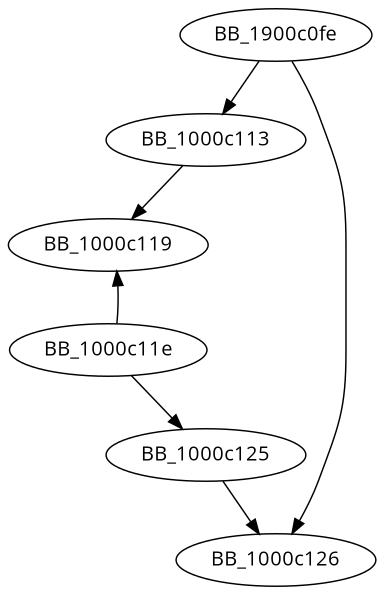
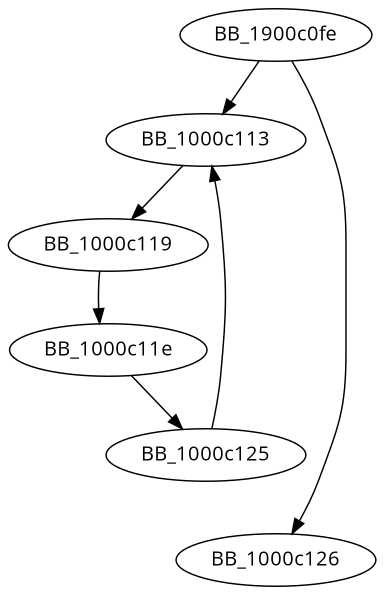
edge "BB_1000c11e" -> "BB_1000c119": reversed
edge "BB_1000c125" -> "BB_1000c126": now "BB_1000c125" -> "BB_1000c113"
